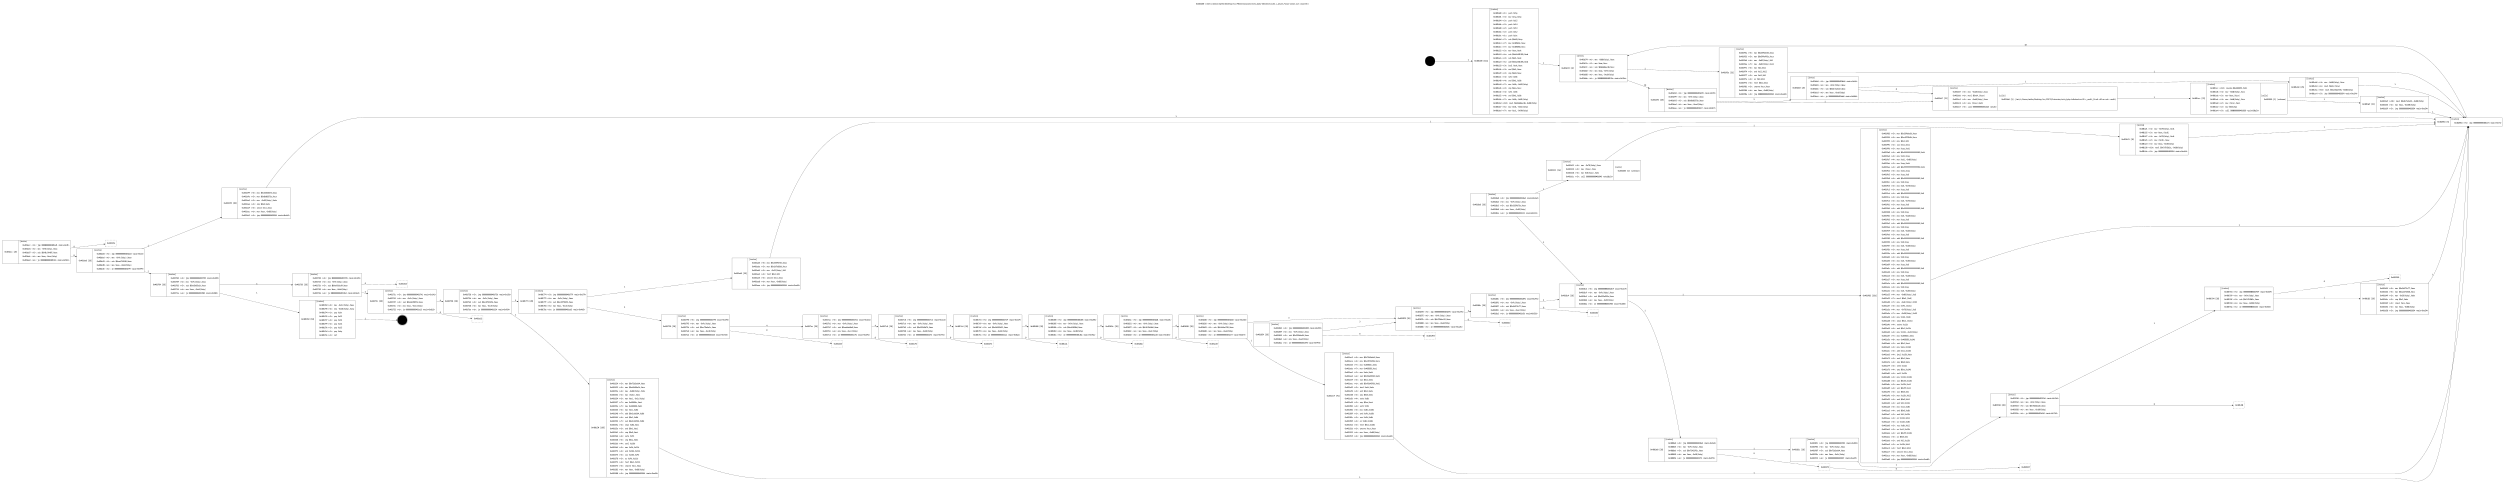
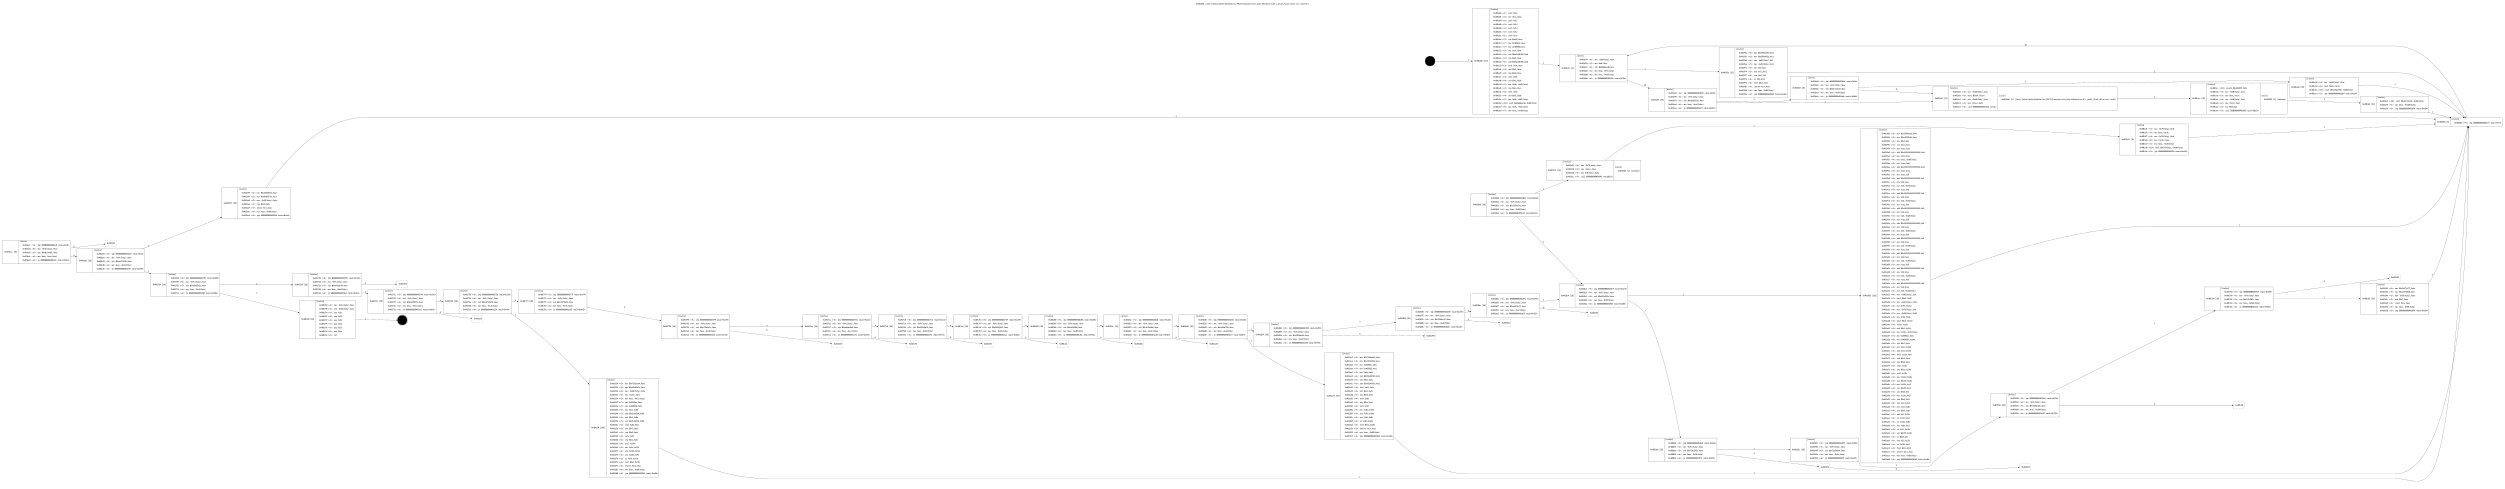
node "0x401ad5 [30]": removed
edge "0x401838 [28]" -> "0x401870 [28]": now "0x401838 [28]" -> "0x401854 [28]"
